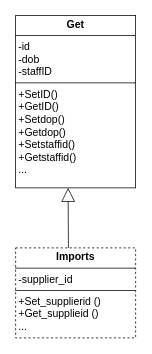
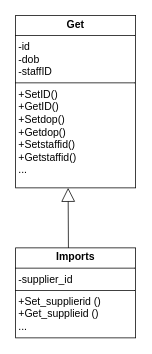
node "Imports -supplier_id +Set_supplierid () +Get_supplieid () ...": style dashed -> solid
